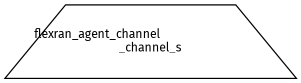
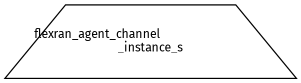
node "flexran_agent_channel _channel_s": label "flexran_agent_channel _channel_s" -> "flexran_agent_channel _instance_s"
